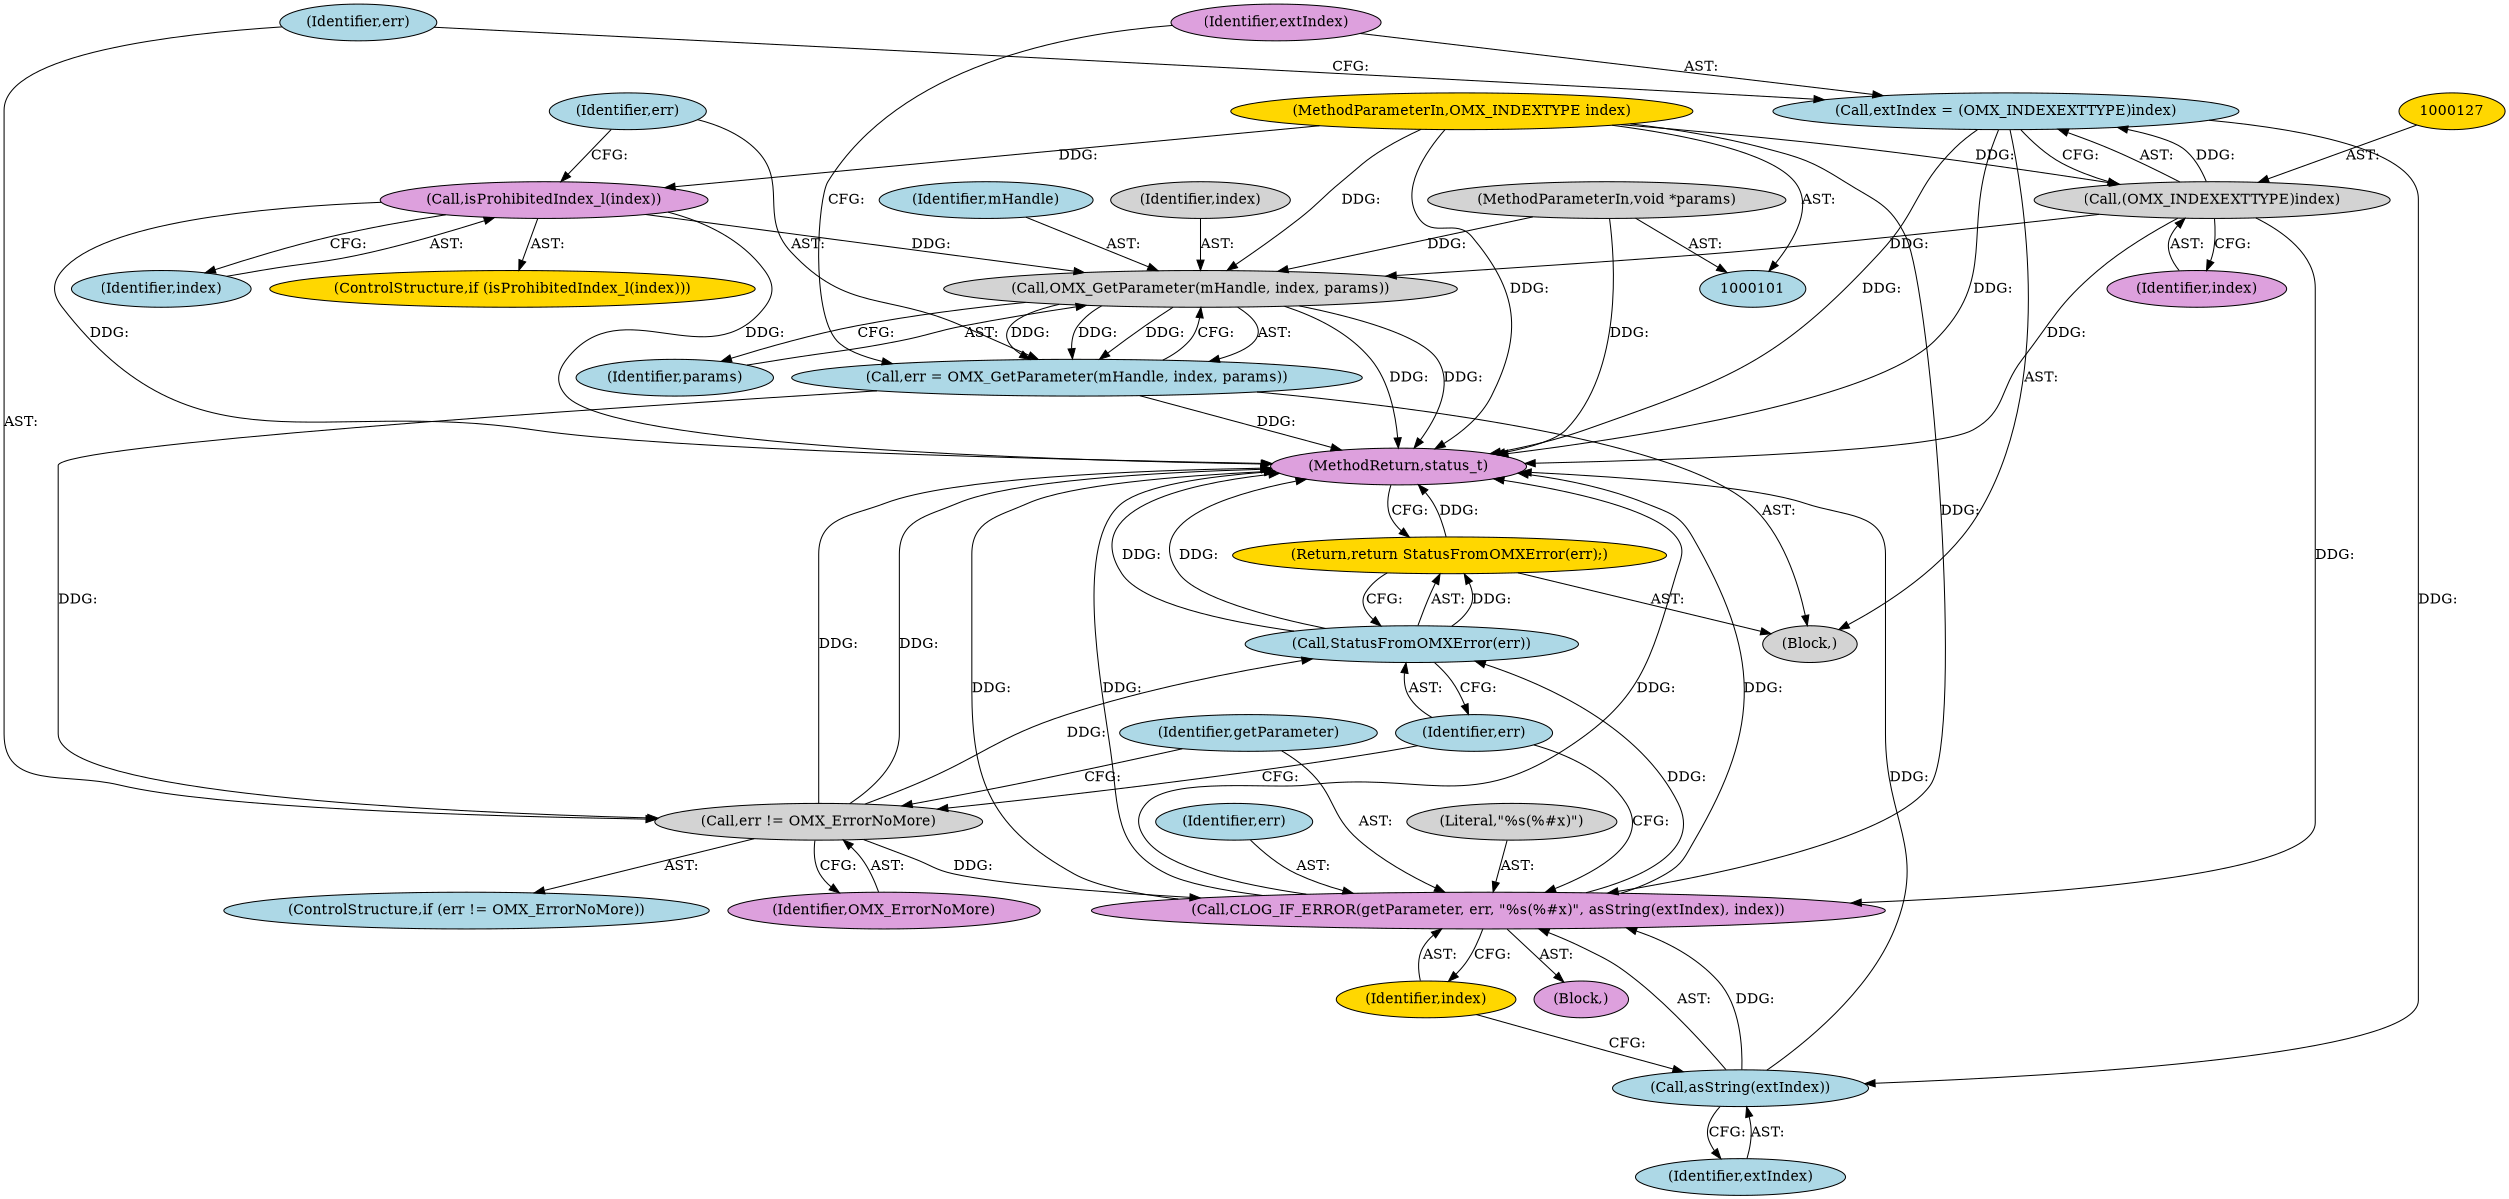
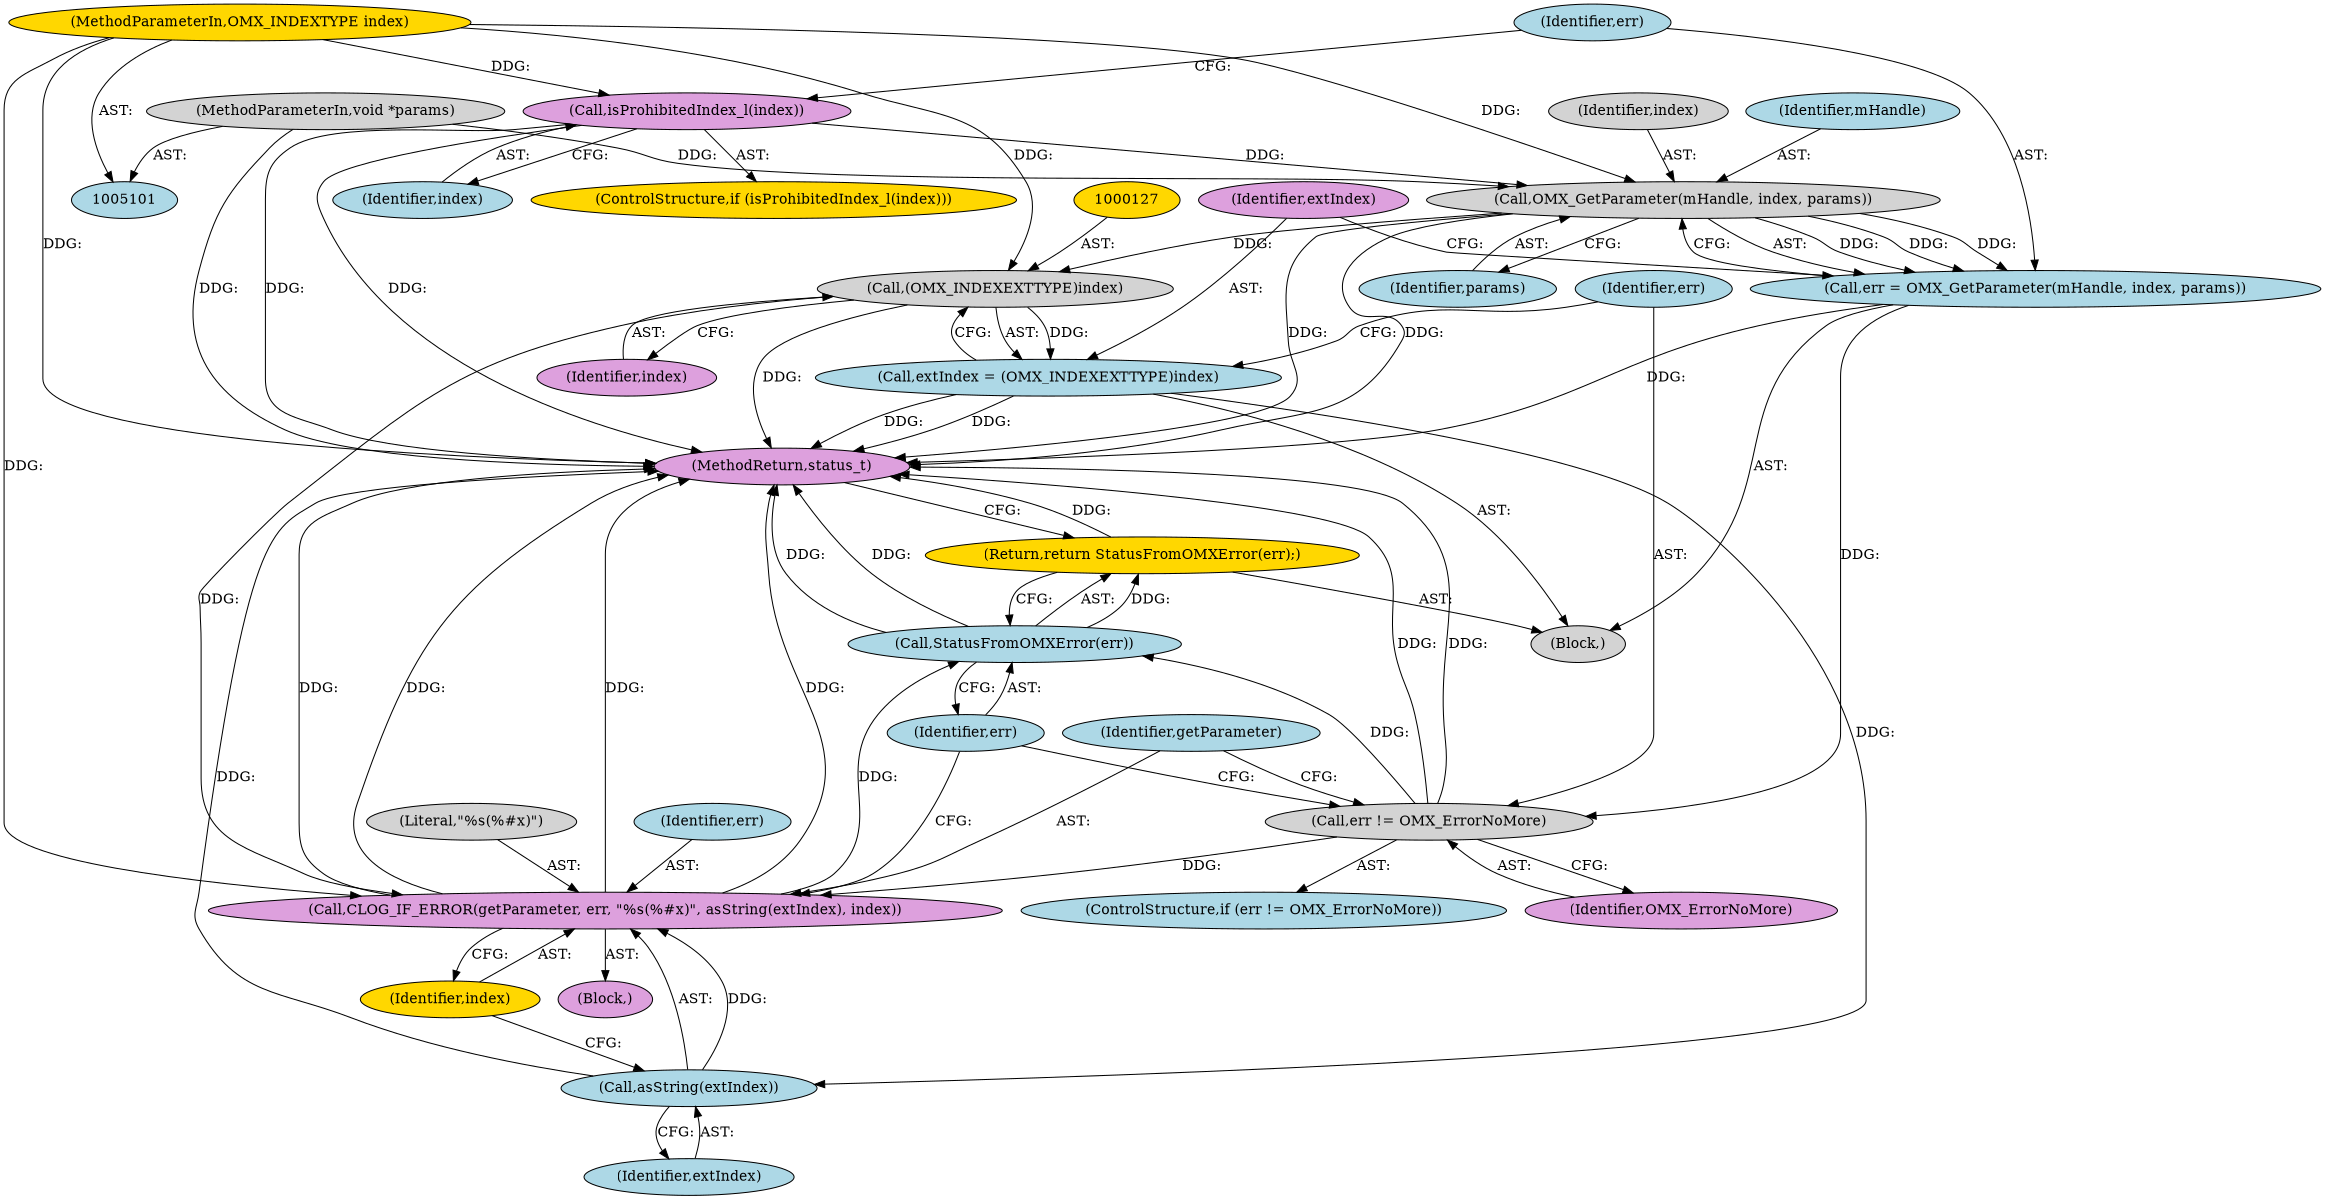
edge "(Call,(OMX_INDEXEXTTYPE)index)" -> "(Call,OMX_GetParameter(mHandle, index, params))": reversed
node "1000101": label "1000101" -> "1005101"
